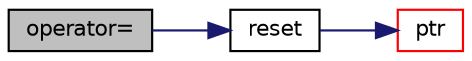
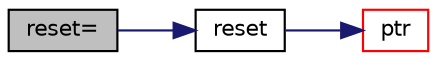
node "operator=": label "operator=" -> "reset="
